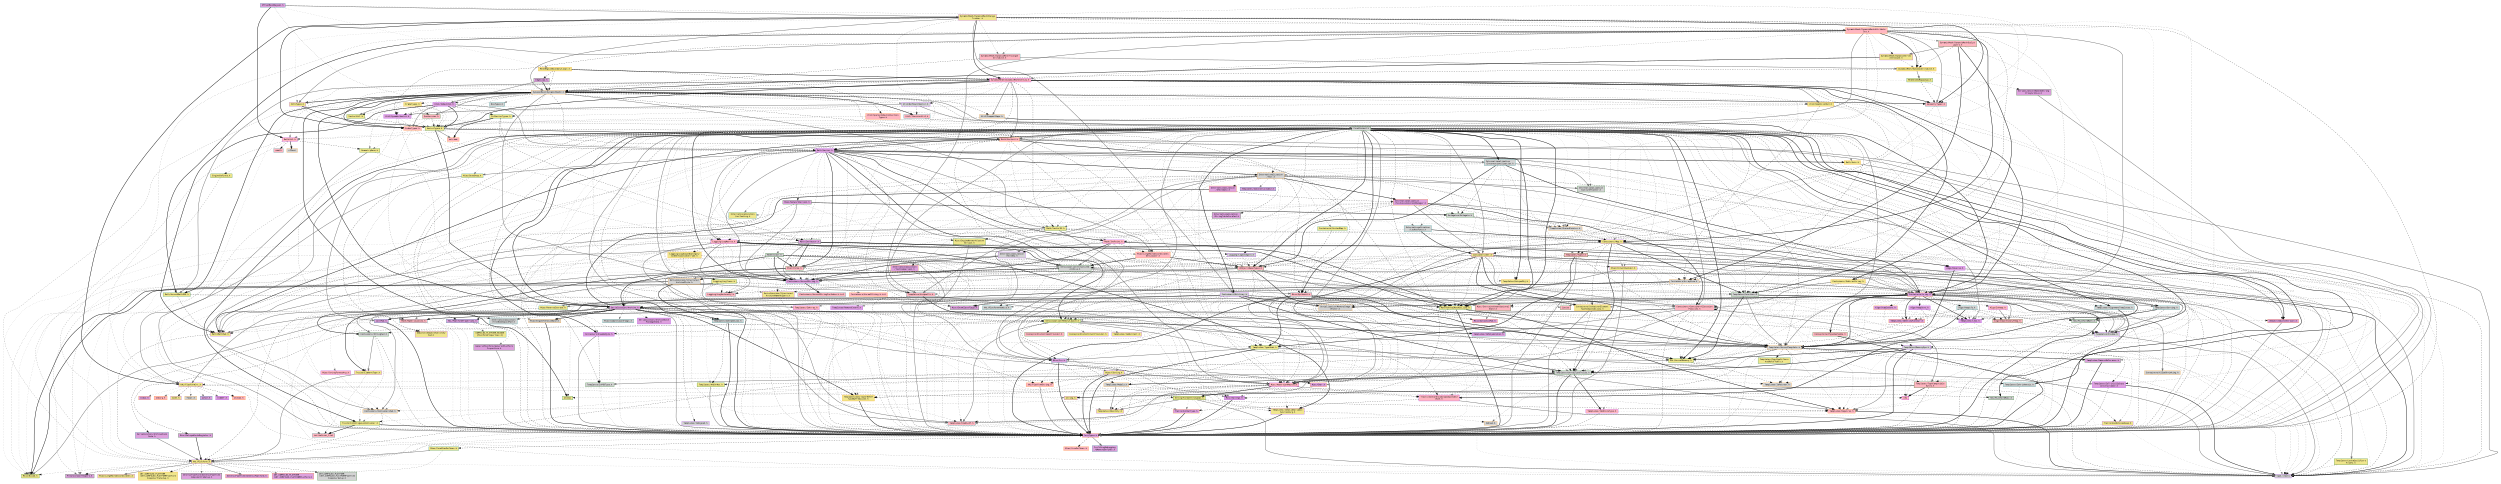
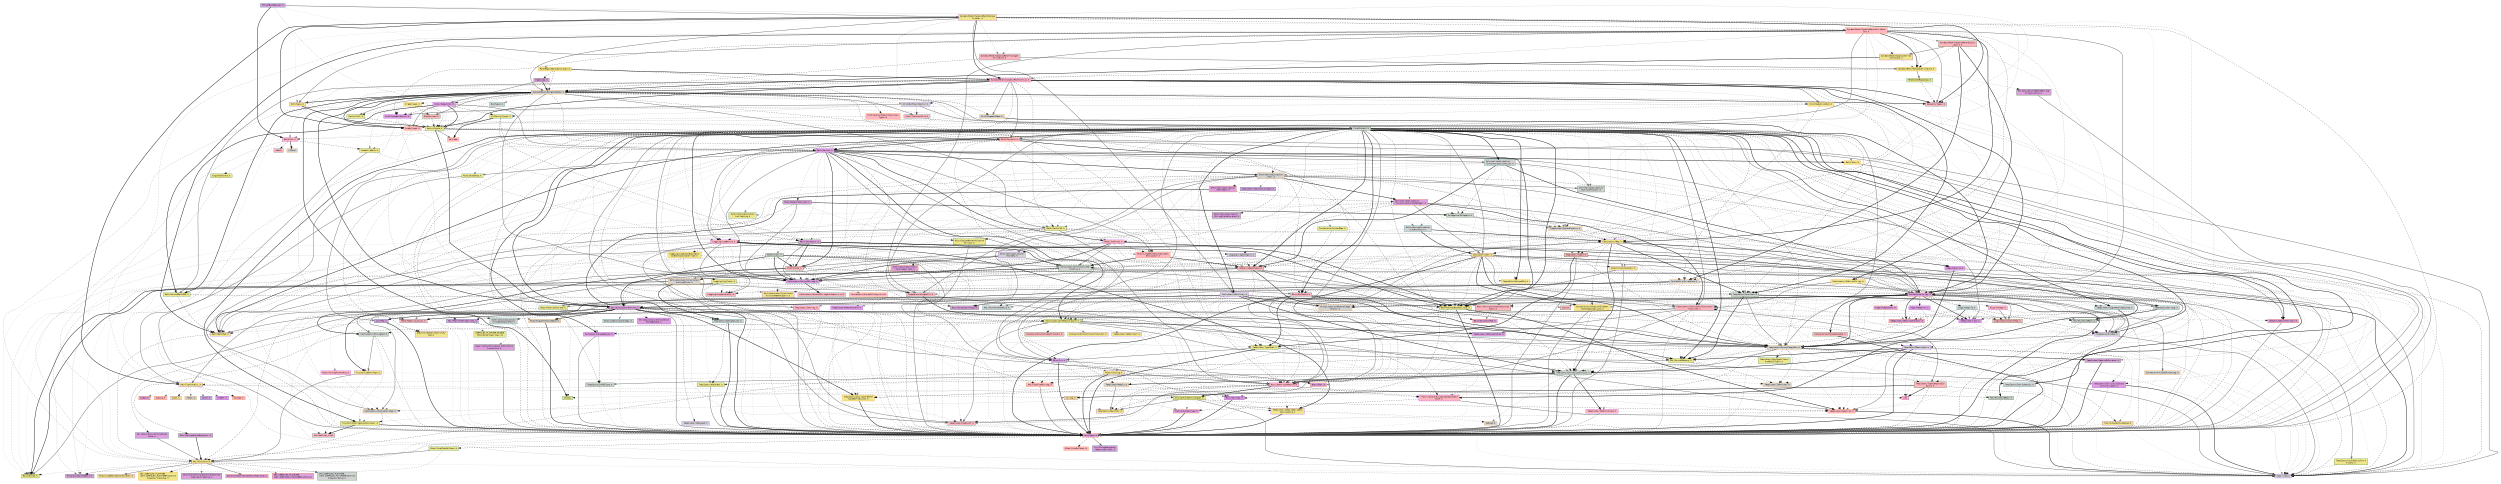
edge "DynamicMesh/DynamicMesh3.h" -> "Util/IteratorUtil.h": color black -> gray40
